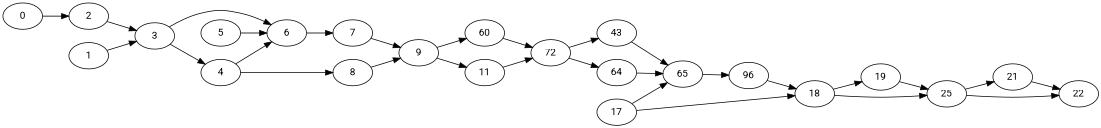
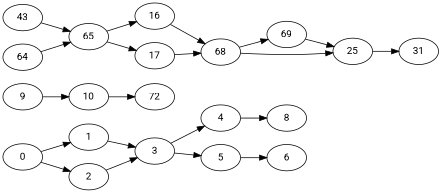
edge "3" -> "6": now "3" -> "5"
node "7": removed
node "60": label "60" -> "10"
edge "72" -> "43": removed
edge "4" -> "6": removed
edge "72" -> "64": removed
edge "8" -> "9": removed
node "11": removed
node "96": label "96" -> "16"
node "19": label "19" -> "69"
node "21": label "21" -> "31"
node "18": label "18" -> "68"
node "22": removed
edge "17" -> "65": reversed
edge "0" -> "1": added
